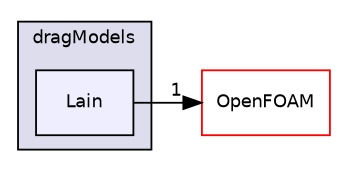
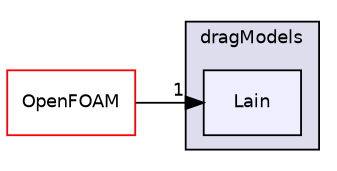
edge "Lain" -> "OpenFOAM": reversed
